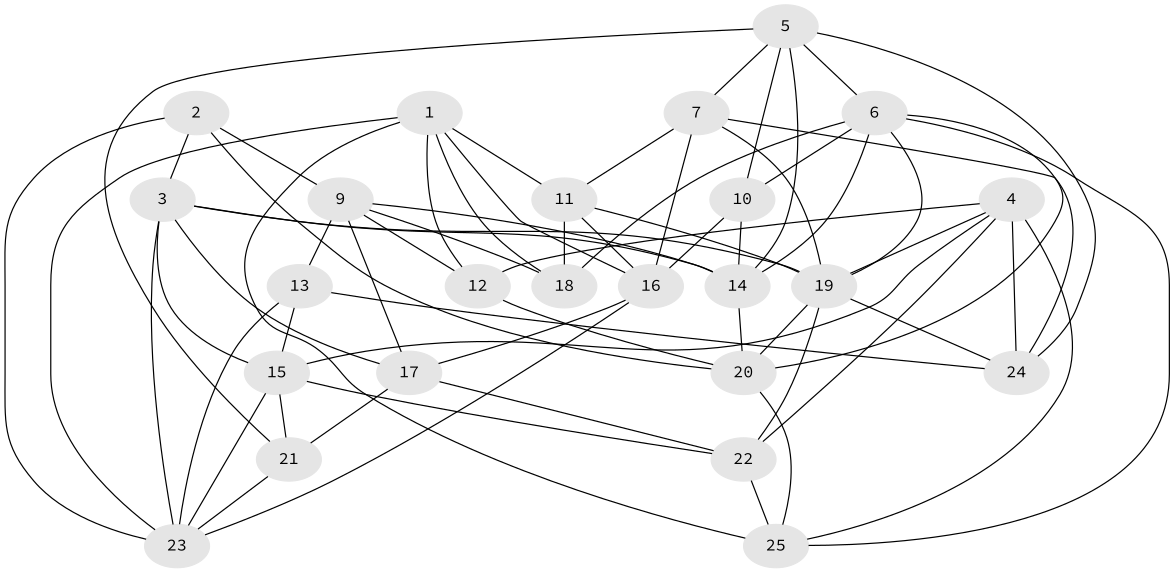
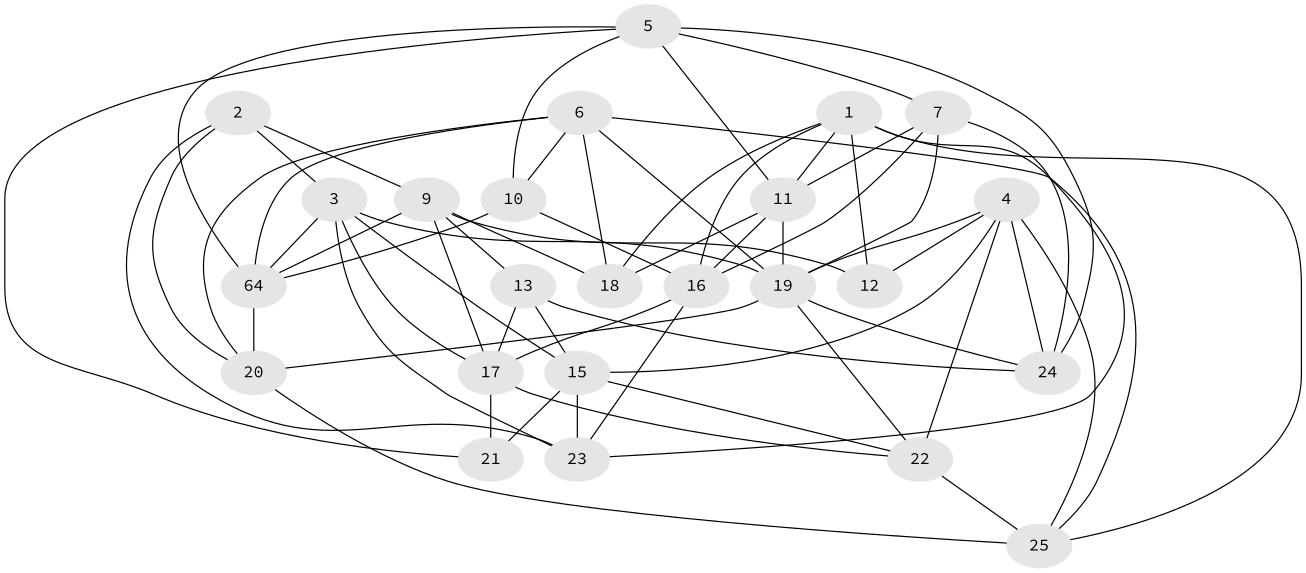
edge "5" -- "6": now "5" -- "11"
node "14": label "14" -> "64"
edge "12" -- "20": removed
edge "13" -- "23": now "13" -- "17"
edge "21" -- "23": removed
